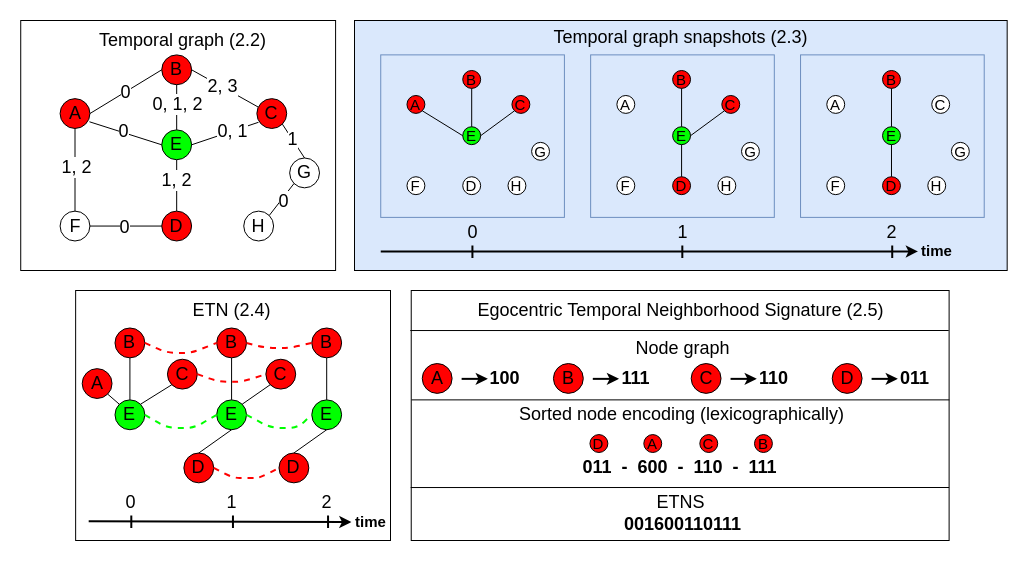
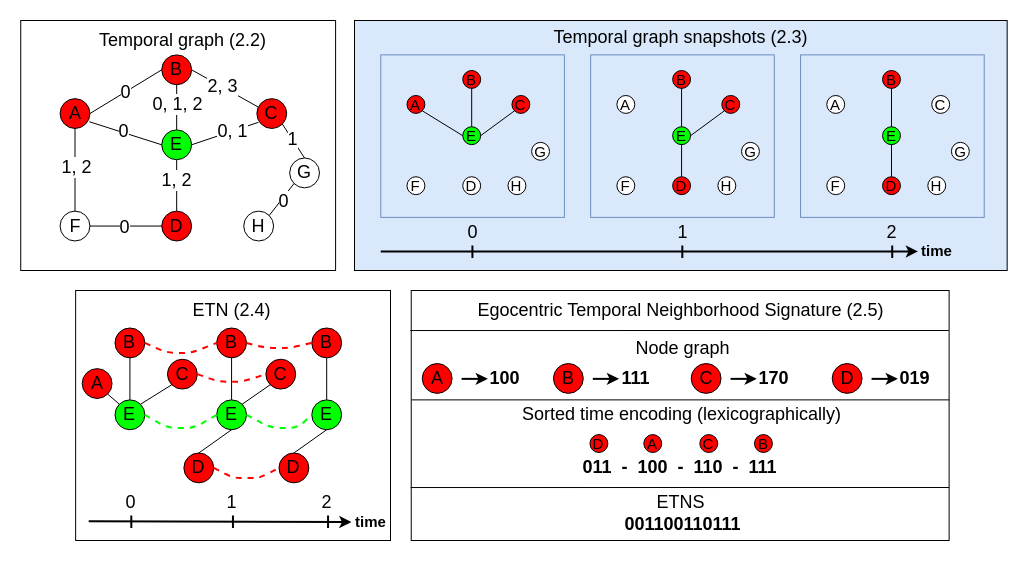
node "110": label "110" -> "170"
node "011": label "011" -> "019"
node "Sorted node encoding (lexicographically)": label "Sorted node encoding (lexicographically)" -> "Sorted time encoding (lexicographically)"
node "011 - 600 - 110 - 111": label "011 - 600 - 110 - 111" -> "011 - 100 - 110 - 111"
node "001600110111": label "001600110111" -> "001100110111"
